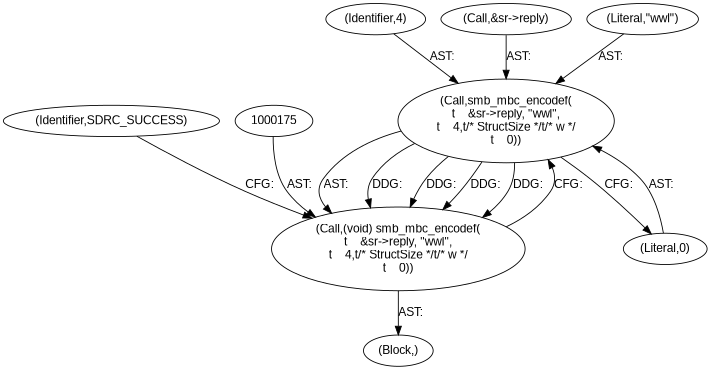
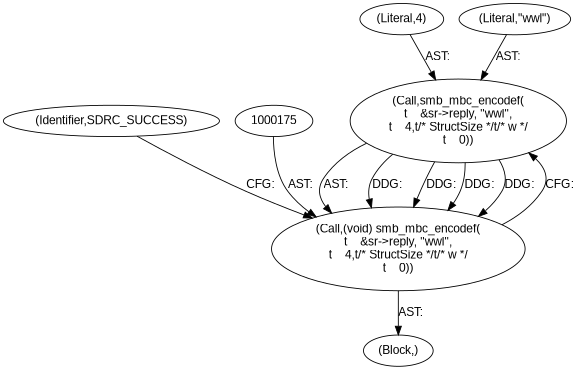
node "(Identifier,4)": label "(Identifier,4)" -> "(Literal,4)"
node "(Call,&sr->reply)": removed
node "(Literal,0)": removed
